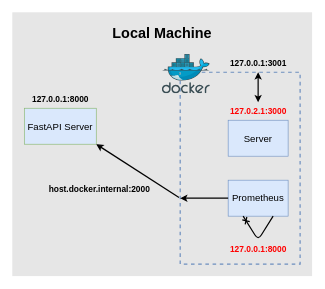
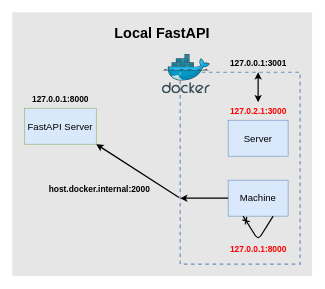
node "Local Machine": label "Local Machine" -> "Local FastAPI"
node "Prometheus": label "Prometheus" -> "Machine"
